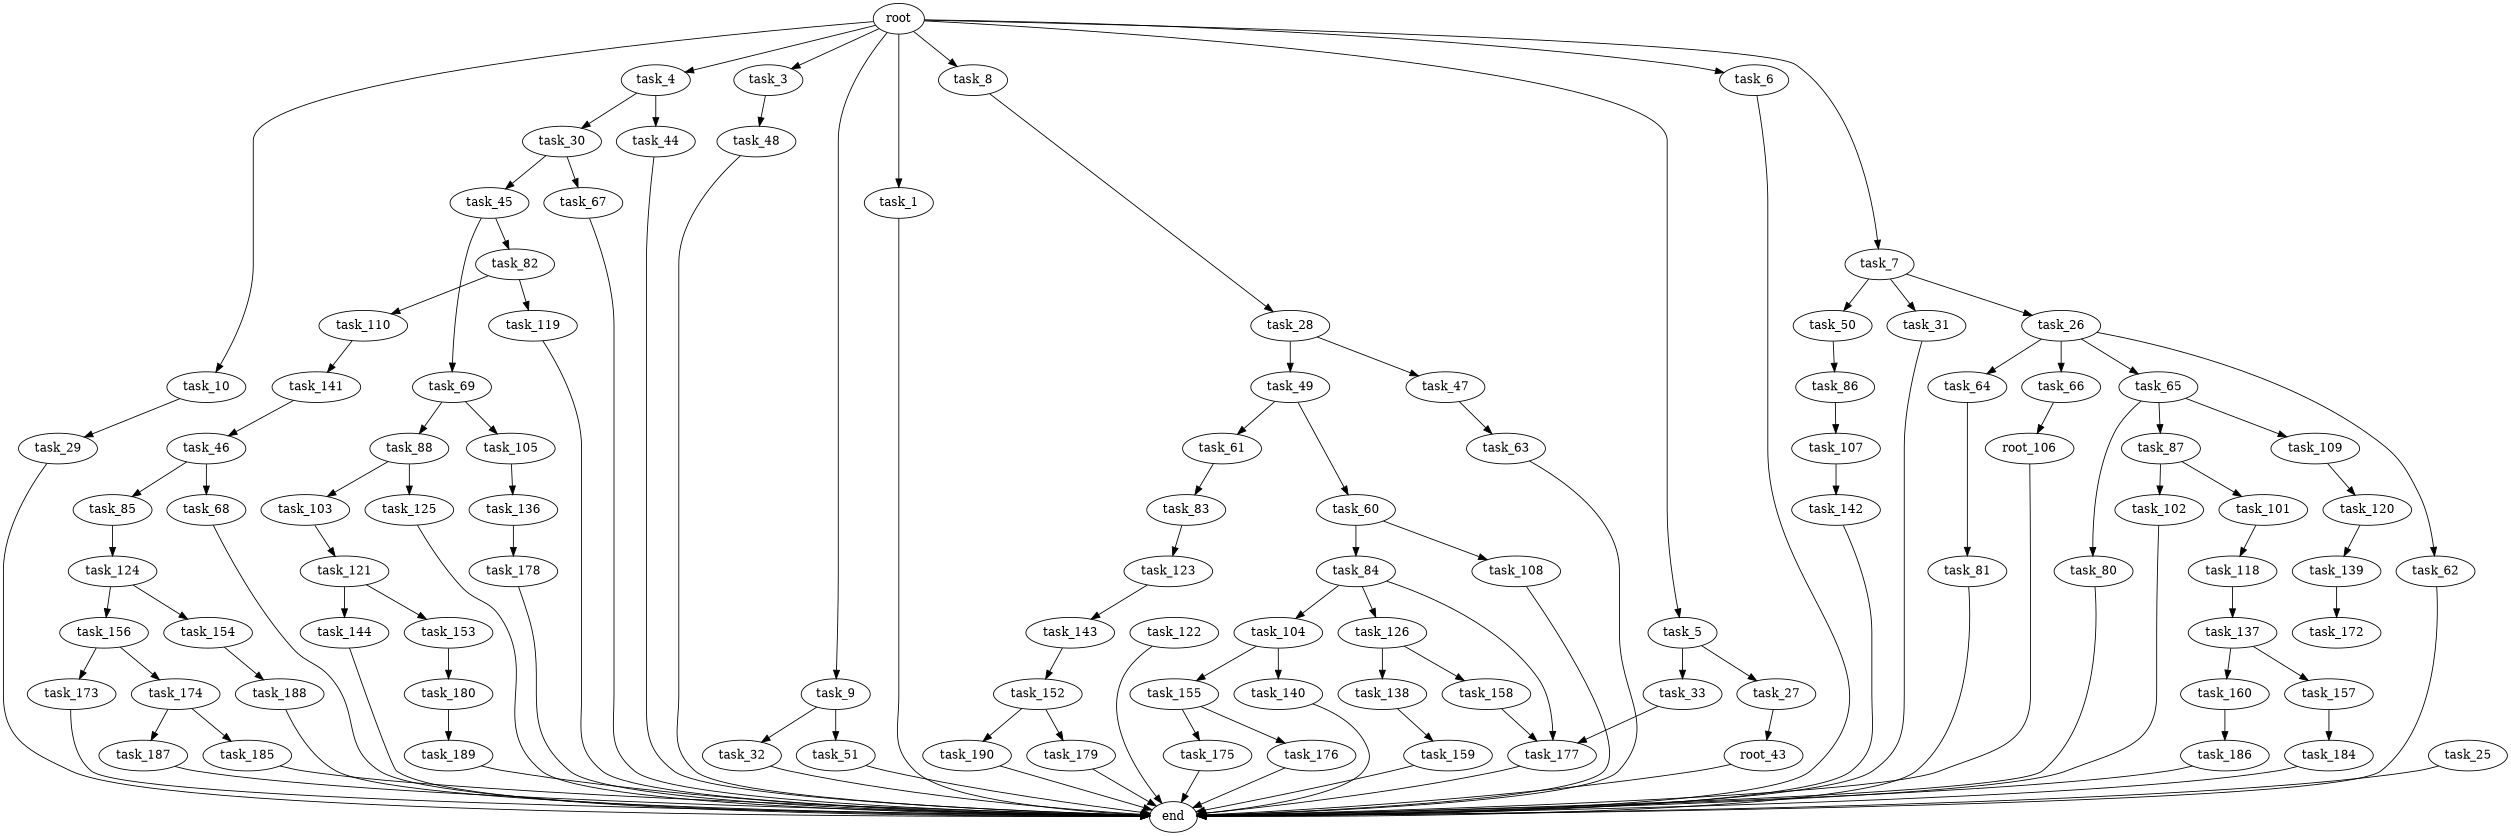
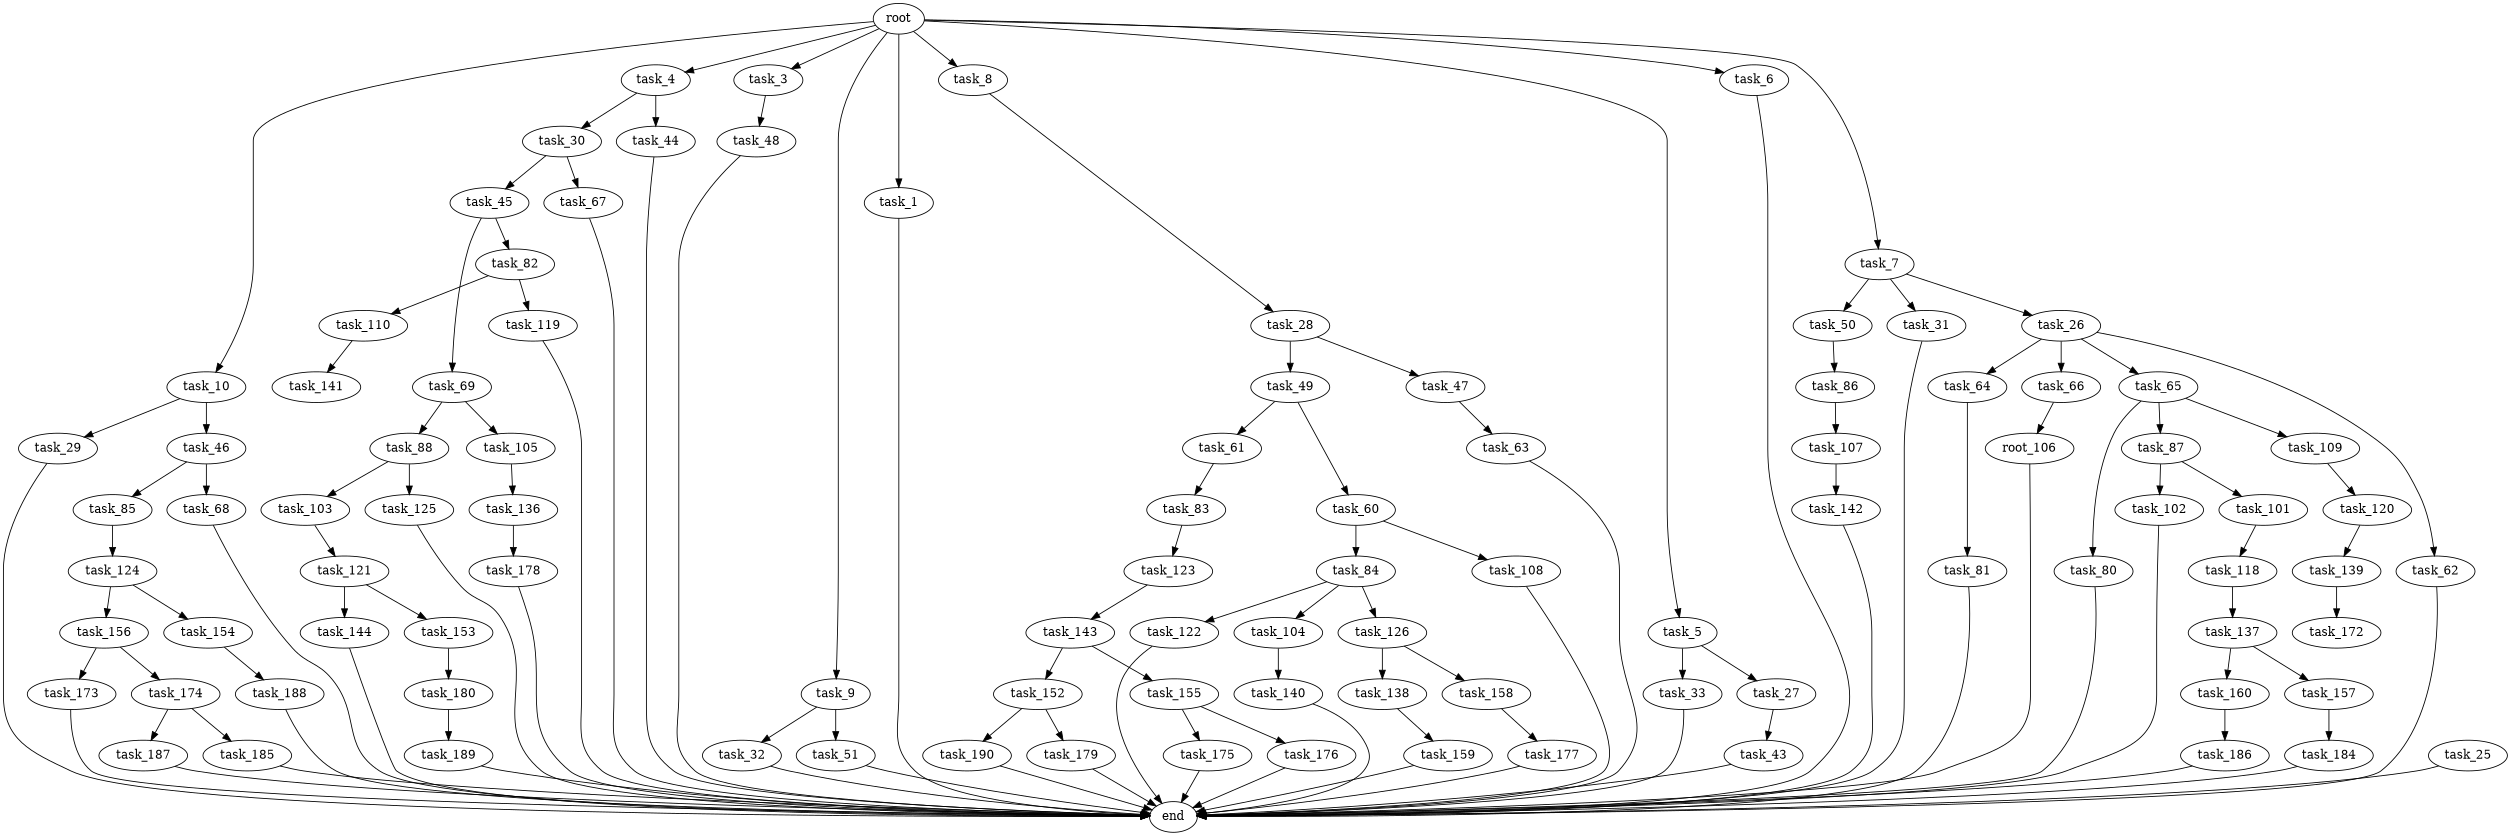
edge "task_141" -> "task_46": now "task_10" -> "task_46"
edge "task_84" -> "task_177": now "task_84" -> "task_122"
edge "task_104" -> "task_155": now "task_143" -> "task_155"
edge "task_33" -> "task_177": now "task_33" -> "end"
node "root_43": label "root_43" -> "task_43"
